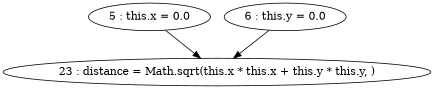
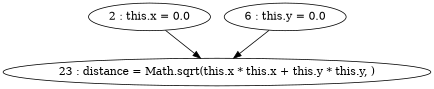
node "5 : this.x = 0.0": label "5 : this.x = 0.0" -> "2 : this.x = 0.0"
